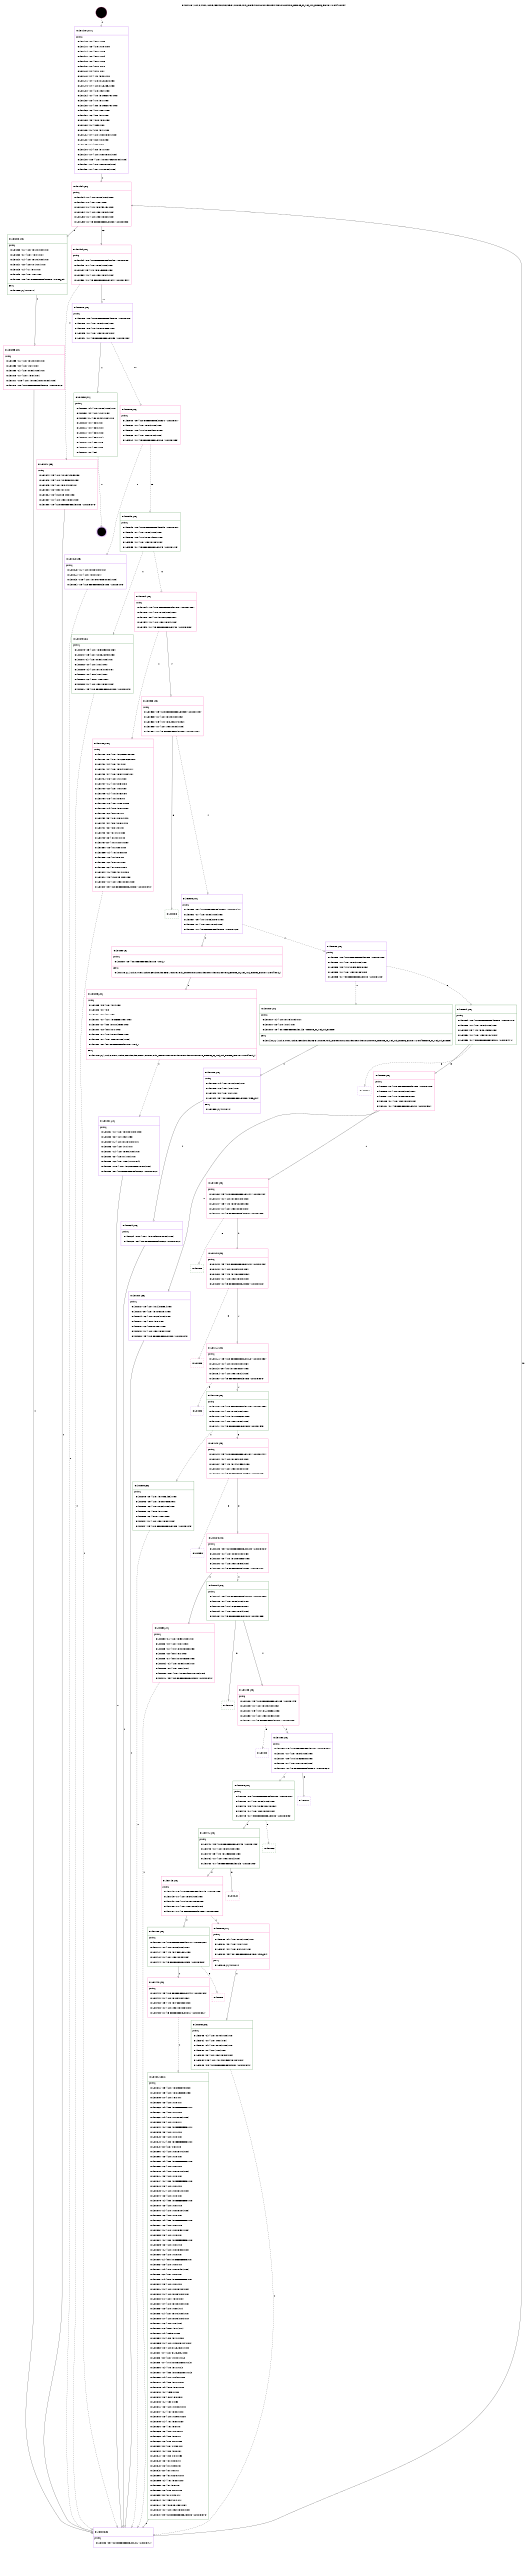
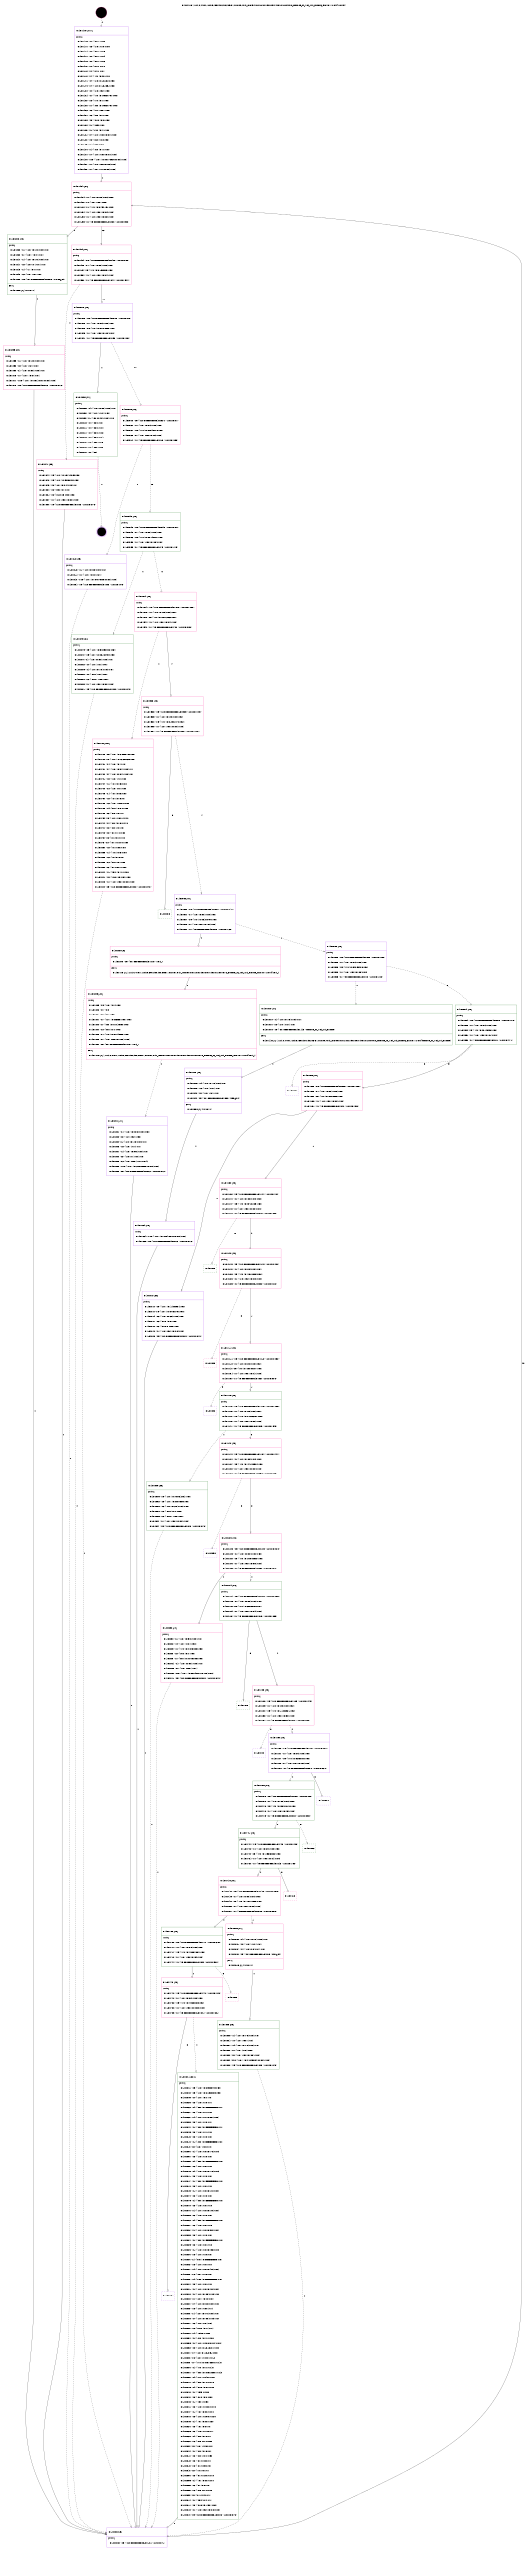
node "0x401794": added
